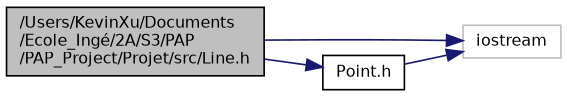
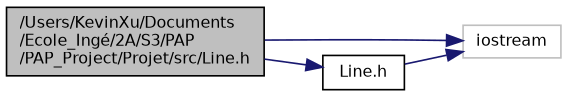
node "Point.h": label "Point.h" -> "Line.h"
